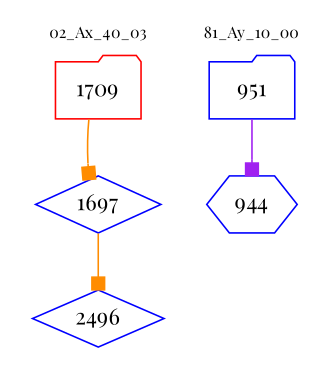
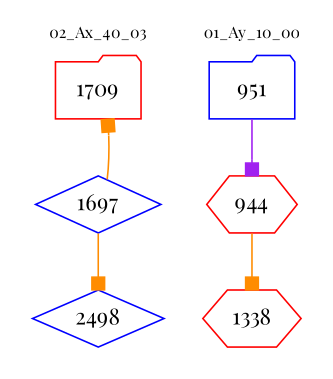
cluster "81_Ay_10_00": label "81_Ay_10_00" -> "01_Ay_10_00"
edge "1709" -> "1697": reversed
node "944": color blue -> red
node "2496": label "2496" -> "2498"
node "1338": added
